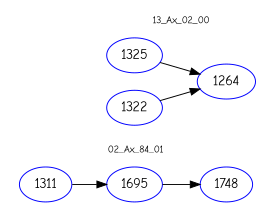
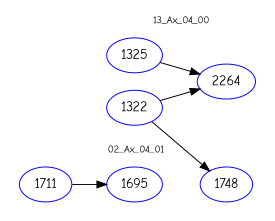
cluster "13_Ax_02_00": label "13_Ax_02_00" -> "13_Ax_04_00"
node "1264": label "1264" -> "2264"
cluster "02_Ax_84_01": label "02_Ax_84_01" -> "02_Ax_04_01"
node "1311": label "1311" -> "1711"
edge "1695" -> "1748": now "1322" -> "1748"
